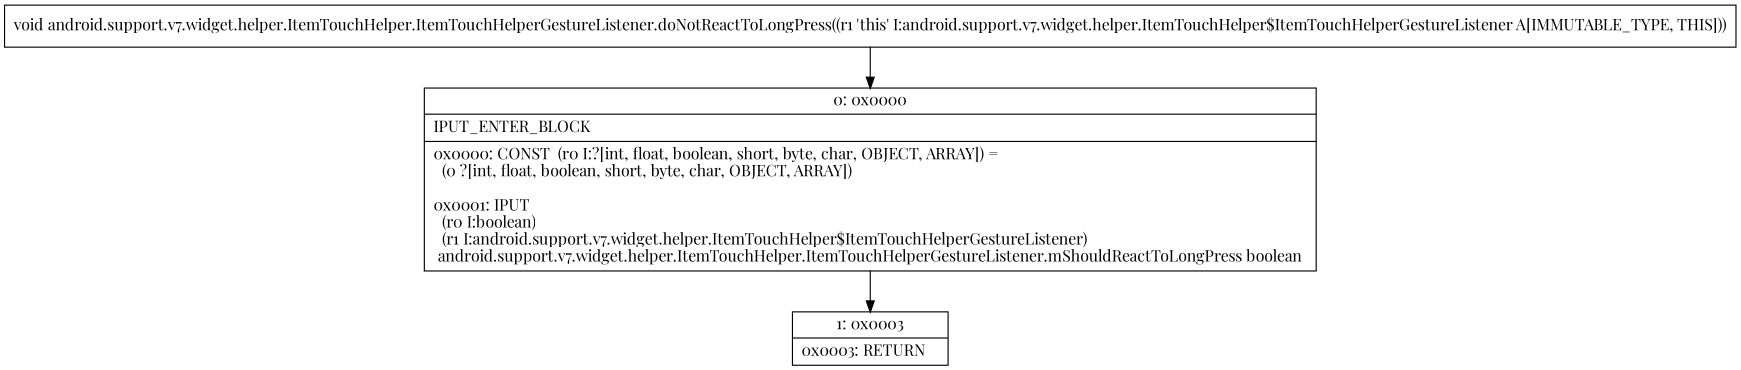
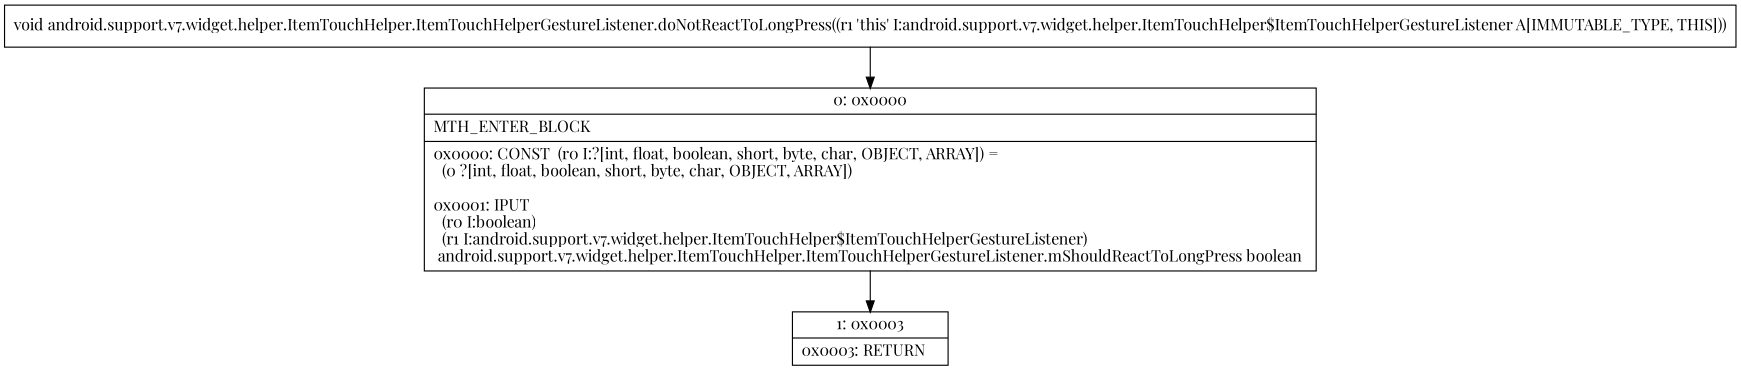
node "0: 0x0000": text "IPUT_ENTER_BLOCK" -> "MTH_ENTER_BLOCK"
